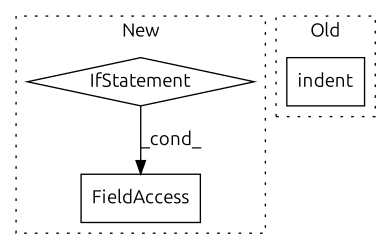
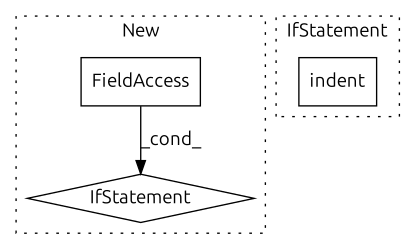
cluster "Old": label "Old" -> "IfStatement"
edge "IfStatement" -> "FieldAccess": reversed
